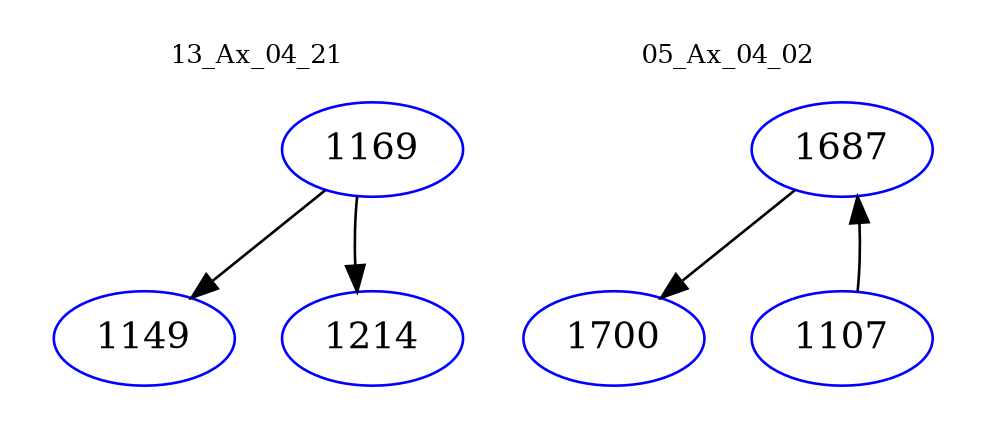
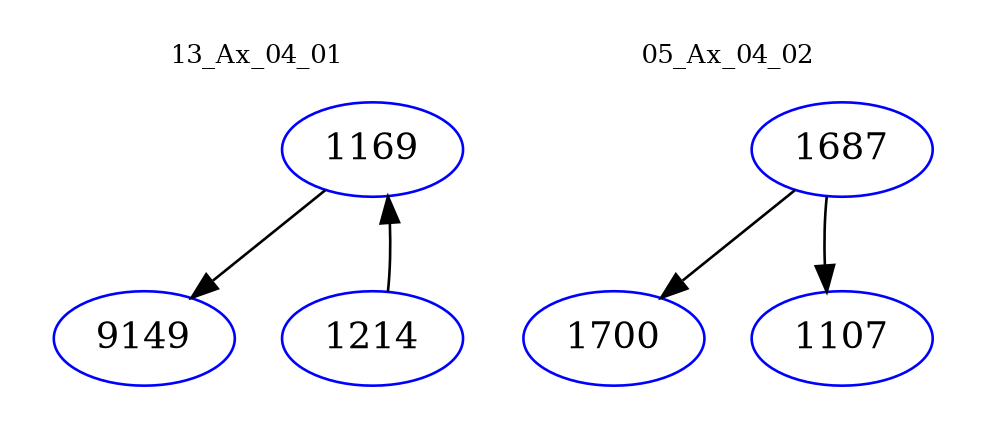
cluster "13_Ax_04_21": label "13_Ax_04_21" -> "13_Ax_04_01"
edge "1169" -> "1214": reversed
edge "1107" -> "1687": reversed
node "1149": label "1149" -> "9149"
